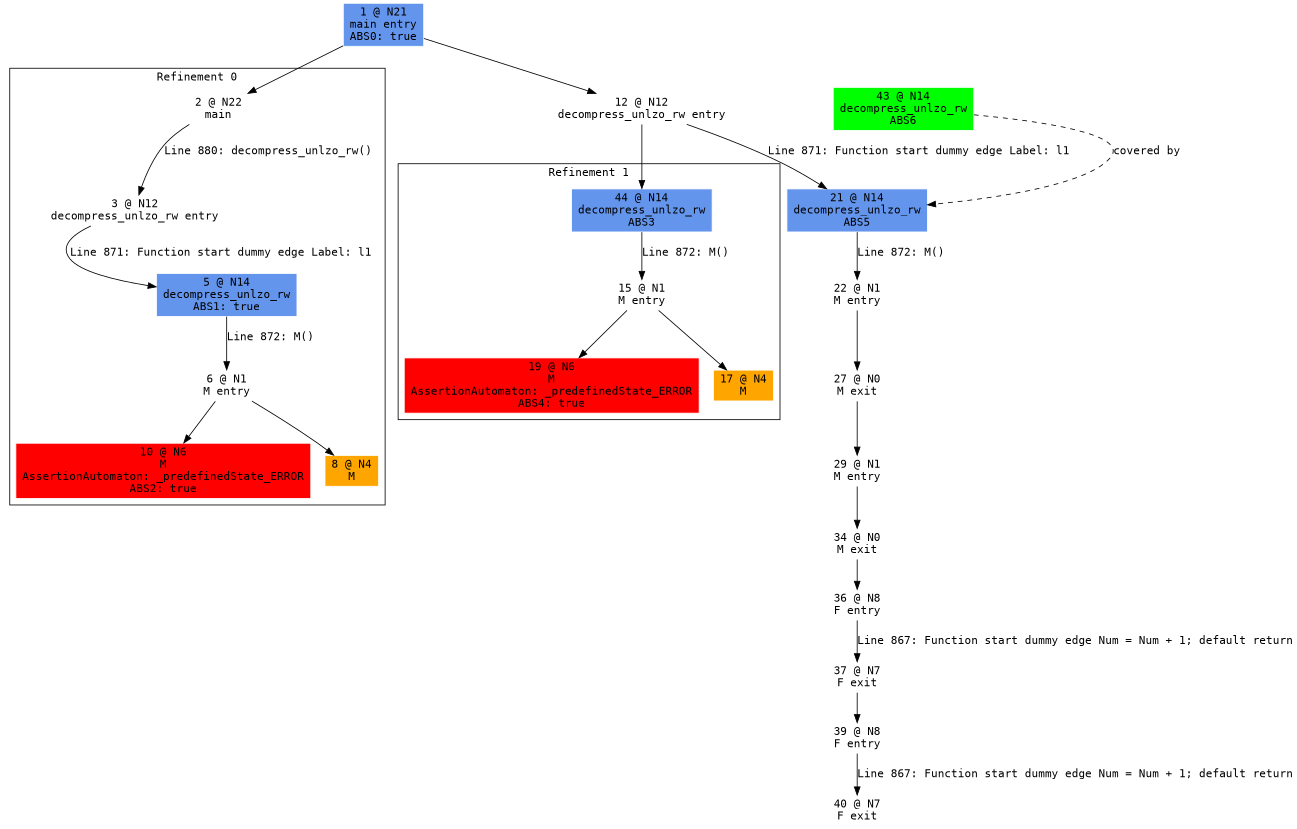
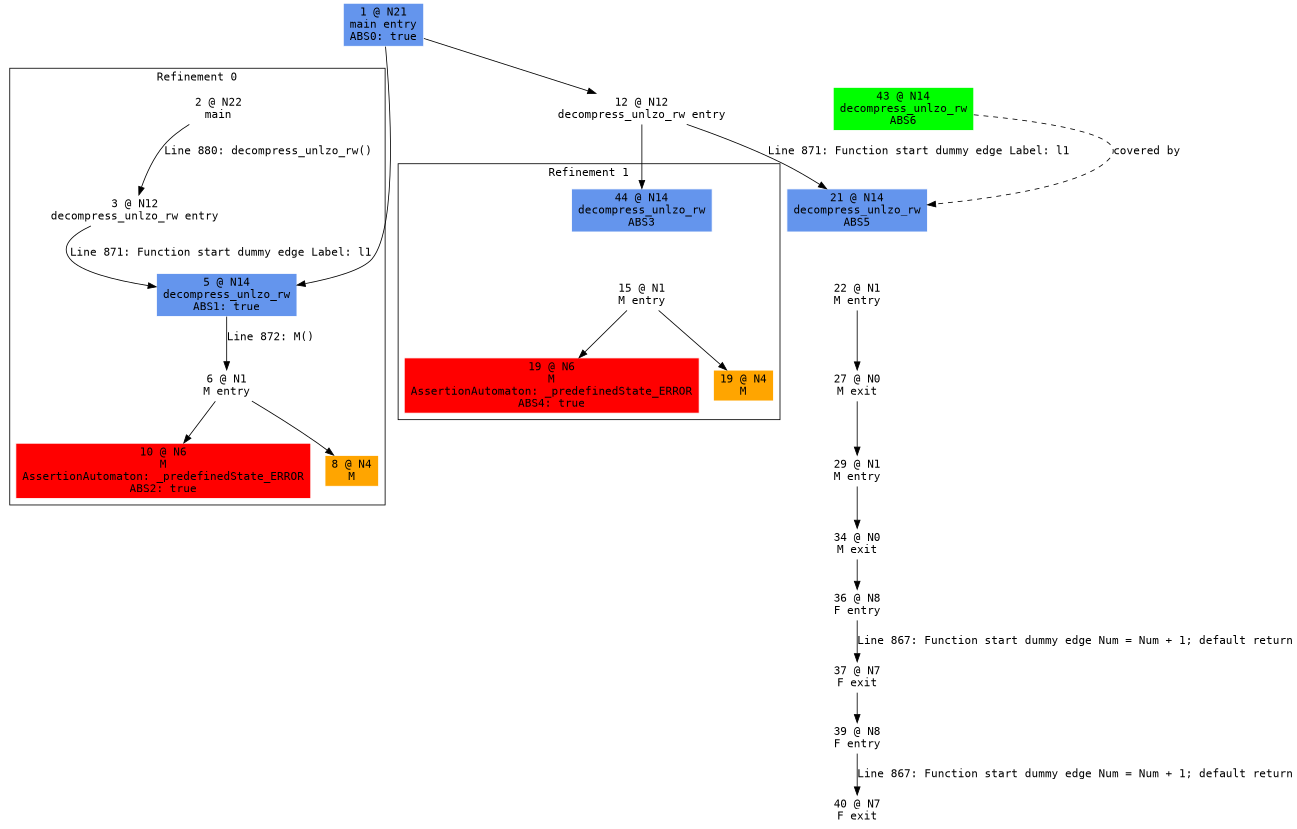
edge "1 @ N21 main entry ABS0: true" -> "2 @ N22 main": now "1 @ N21 main entry ABS0: true" -> "5 @ N14 decompress_unlzo_rw ABS1: true"
edge "44 @ N14 decompress_unlzo_rw ABS3" -> "15 @ N1 M entry": removed, label "Line 872: M()"
edge "21 @ N14 decompress_unlzo_rw ABS5" -> "22 @ N1 M entry": removed, label "Line 872: M()"
node "17 @ N4 M": label "17 @ N4 M" -> "19 @ N4 M"
